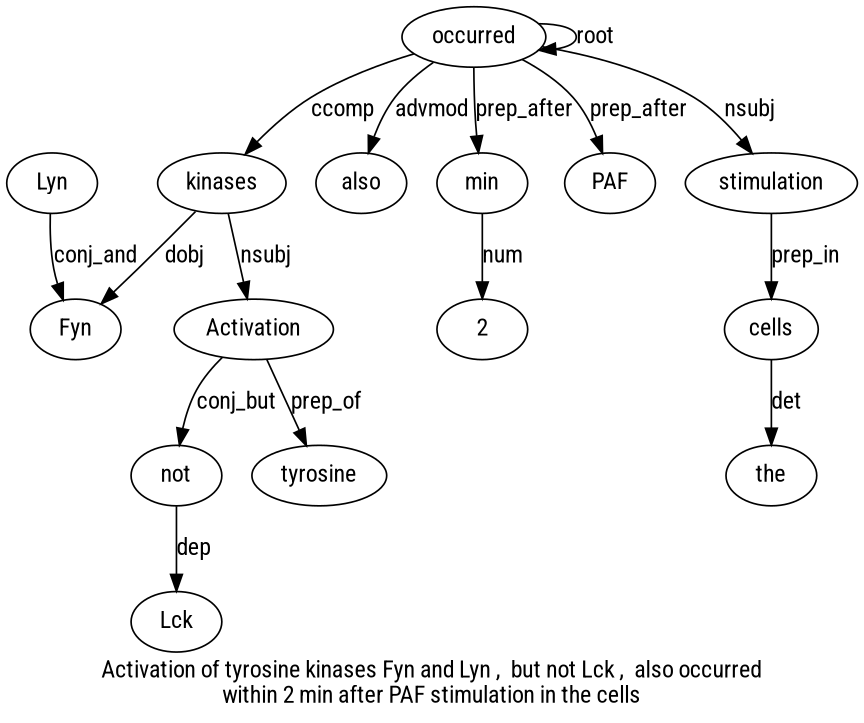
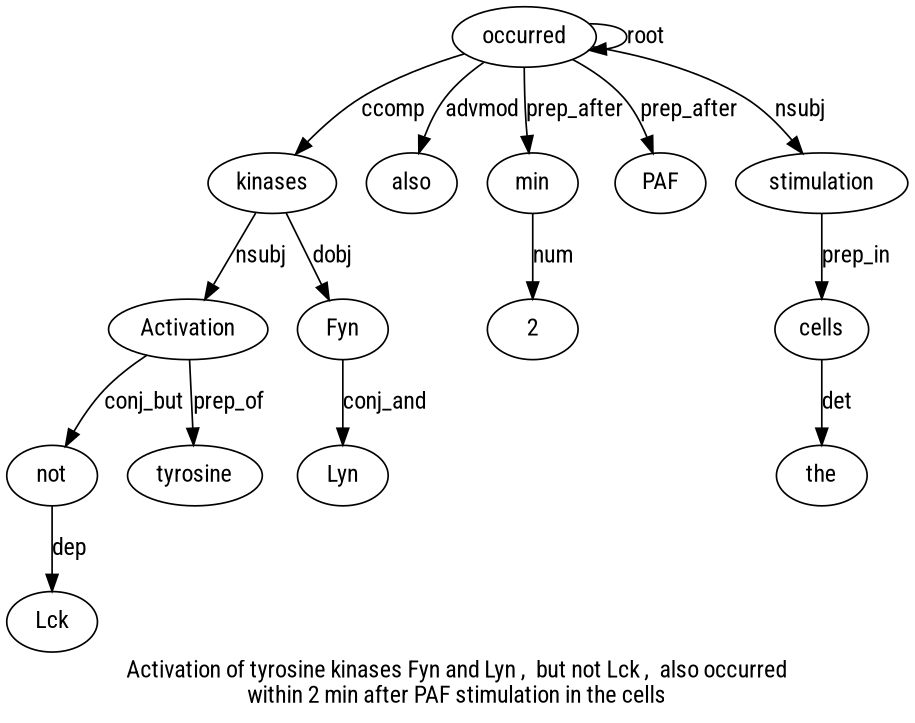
edge "Lyn" -> "Fyn": reversed
